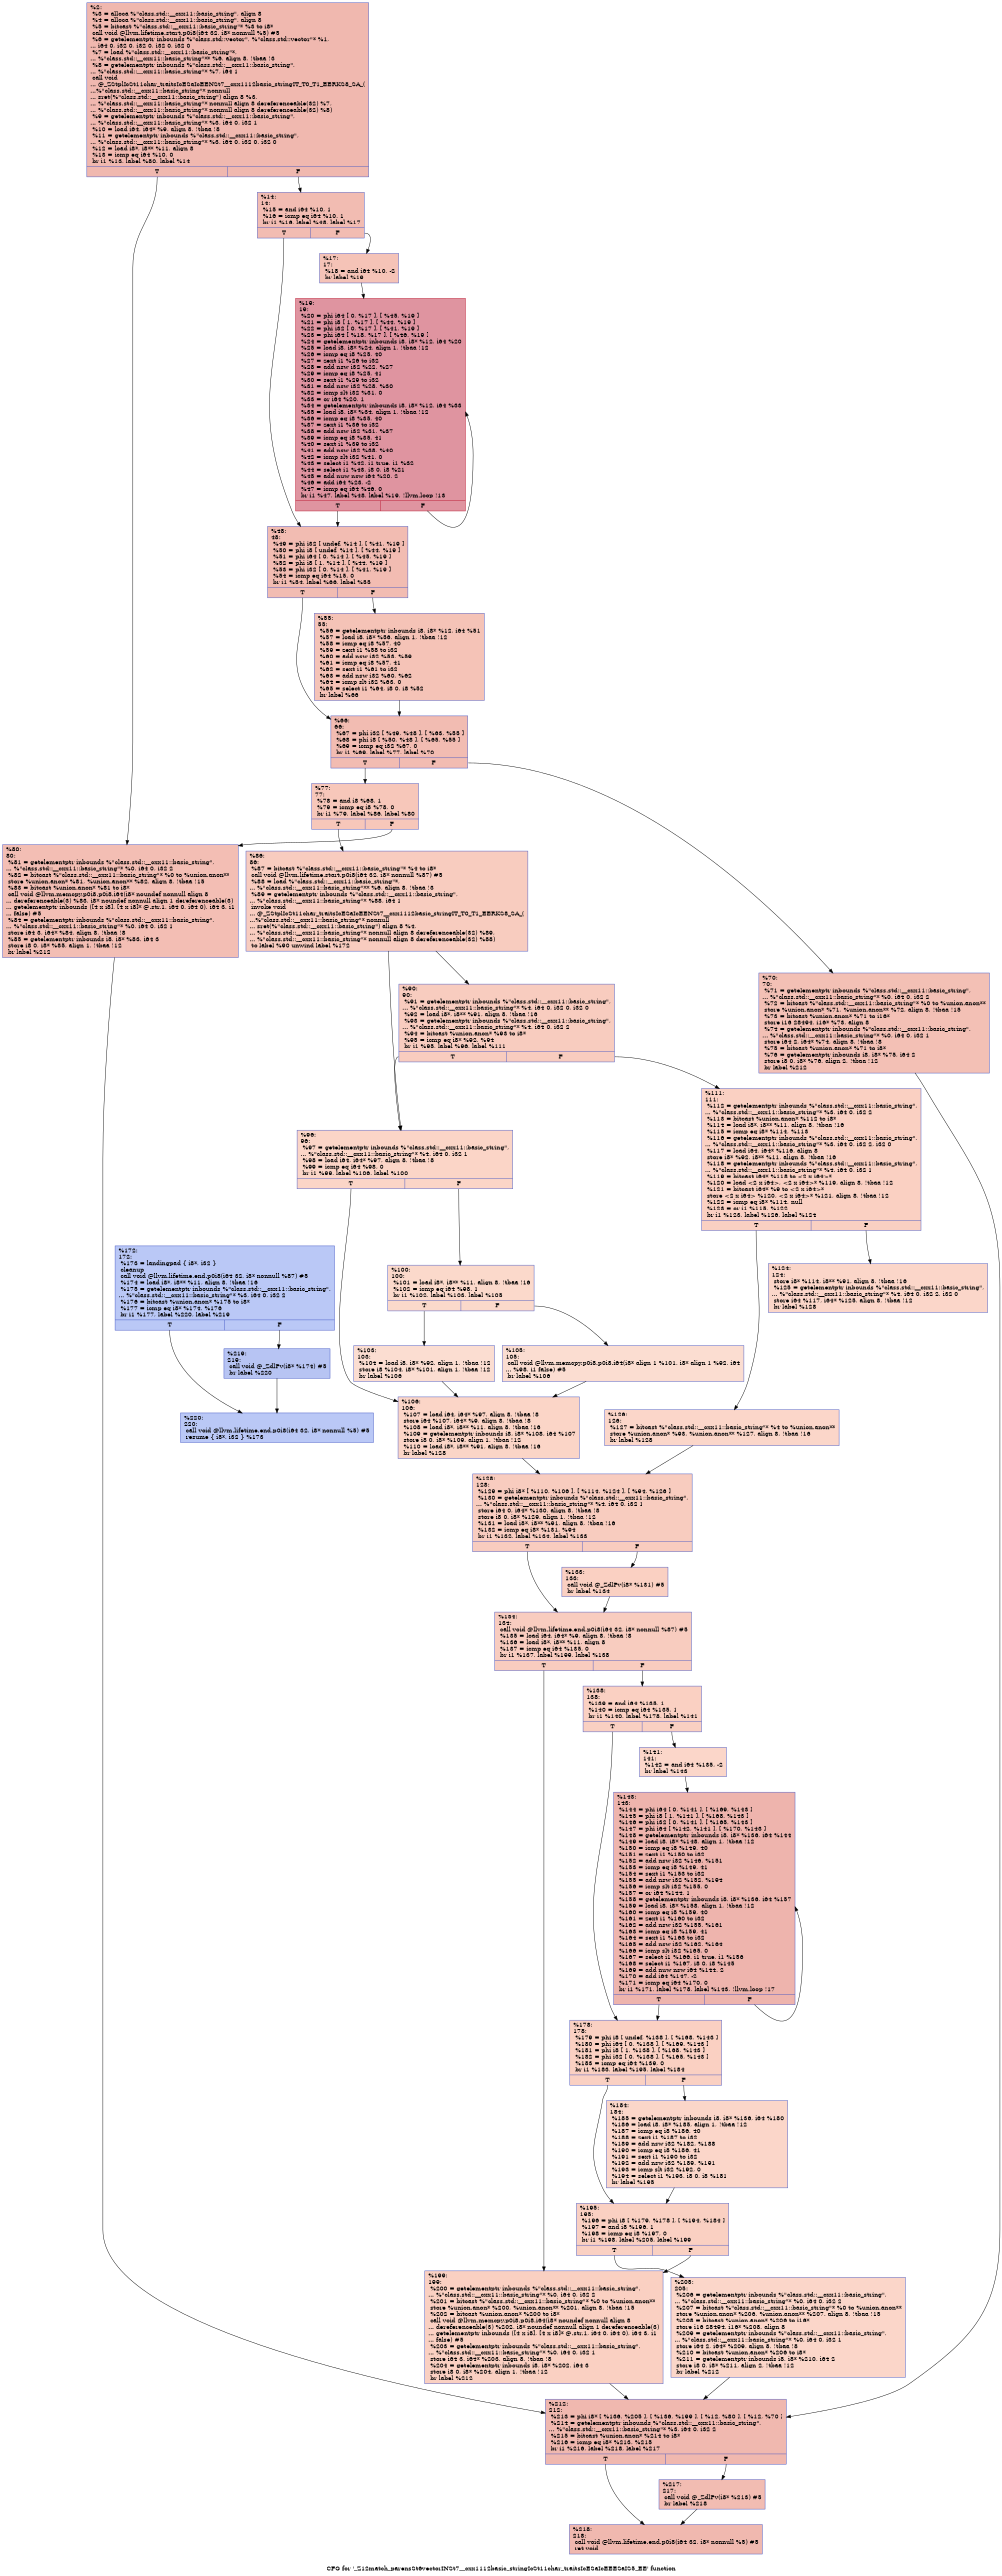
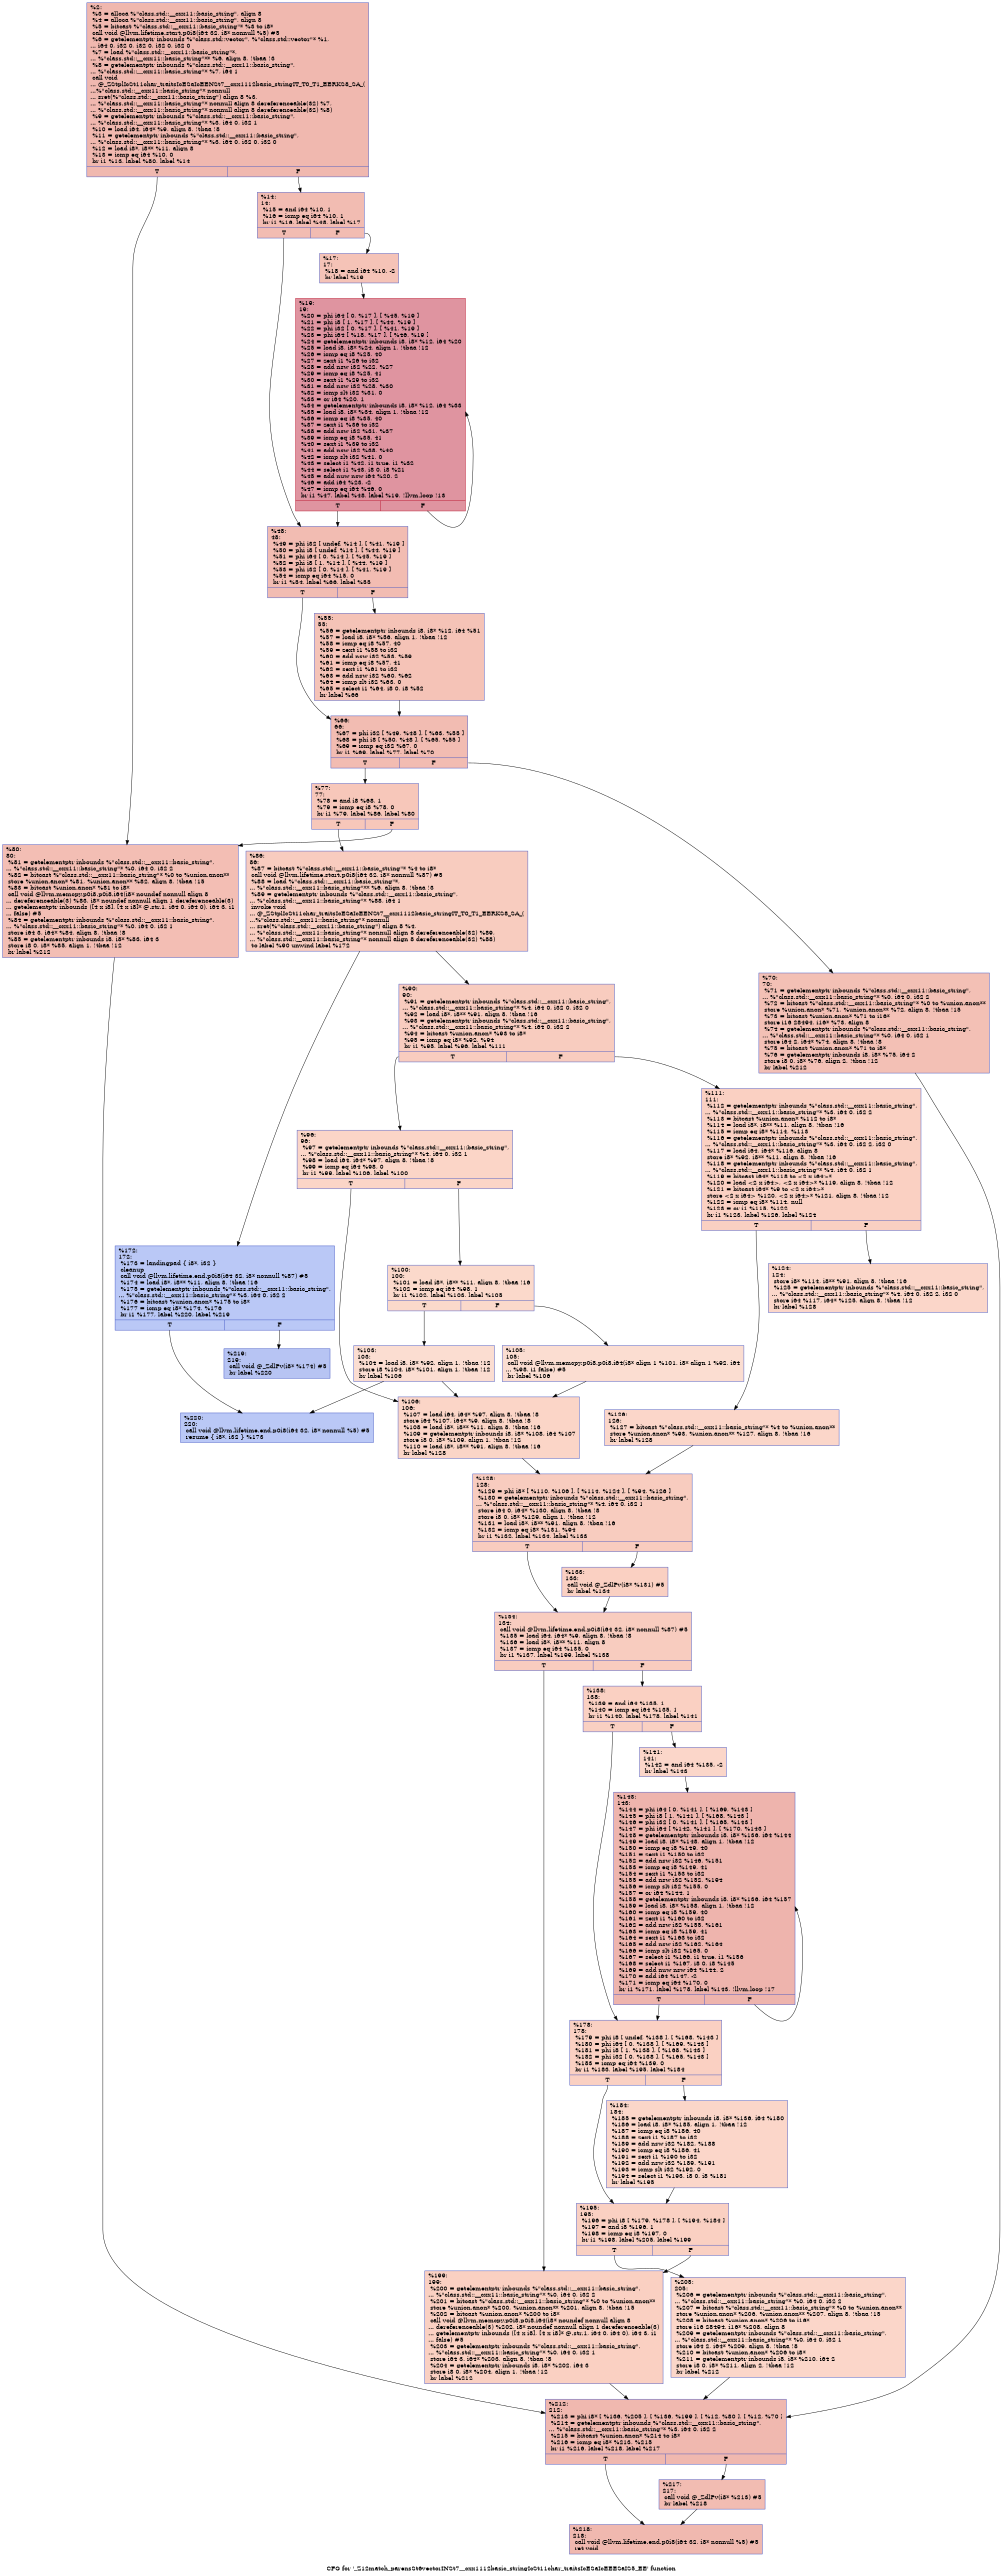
edge "%86:" -> "%96:": now "%86:" -> "%172:"
edge "%219:" -> "%220:": now "%103:" -> "%220:"
